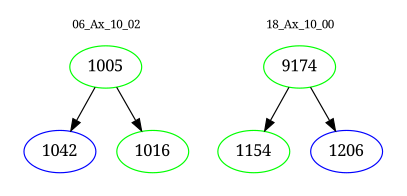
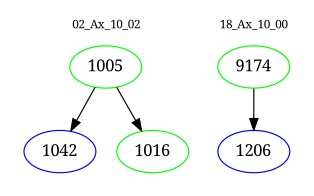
cluster "06_Ax_10_02": label "06_Ax_10_02" -> "02_Ax_10_02"
node "1154": removed
